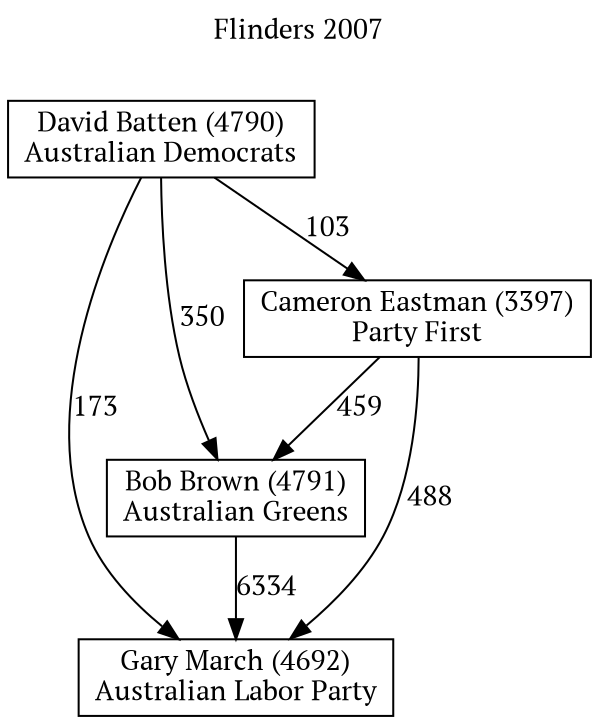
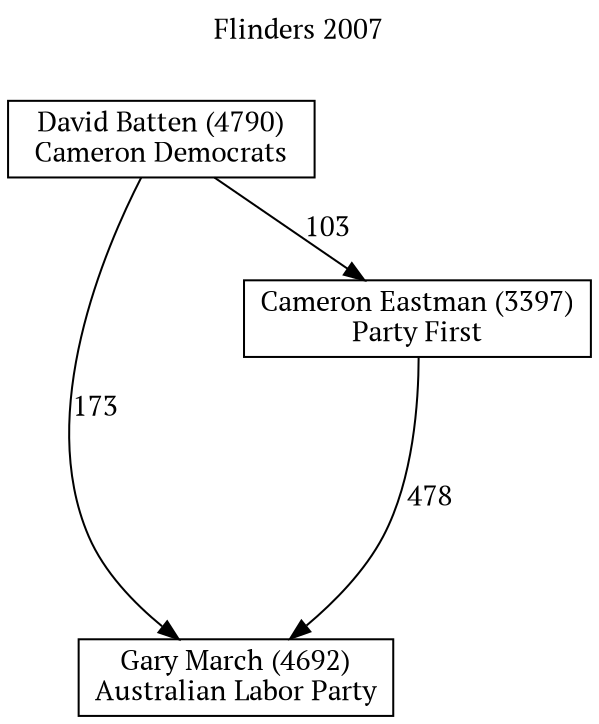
node "David Batten (4790) Australian Democrats": label "David Batten (4790) Australian Democrats" -> "David Batten (4790) Cameron Democrats"
node "Bob Brown (4791) Australian Greens": removed
edge "Cameron Eastman (3397) Party First" -> "Gary March (4692) Australian Labor Party": label "488" -> "478"
